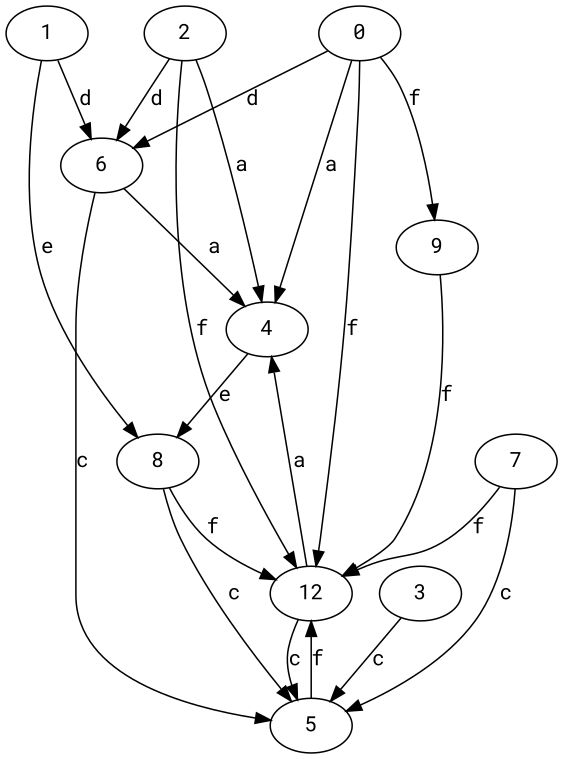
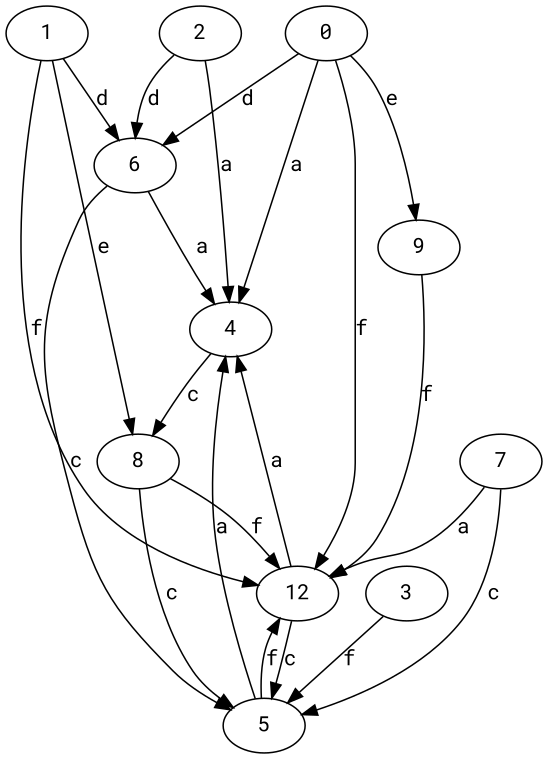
edge "0" -> "9": label "f" -> "e"
edge "2" -> "12": now "1" -> "12"
edge "4" -> "8": label "e" -> "c"
edge "7" -> "12": label "f" -> "a"
edge "5" -> "4": added, label "a"
edge "3" -> "5": label "c" -> "f"
